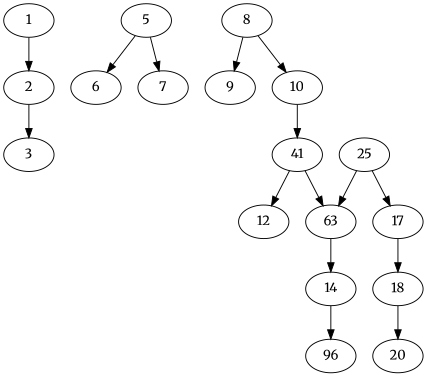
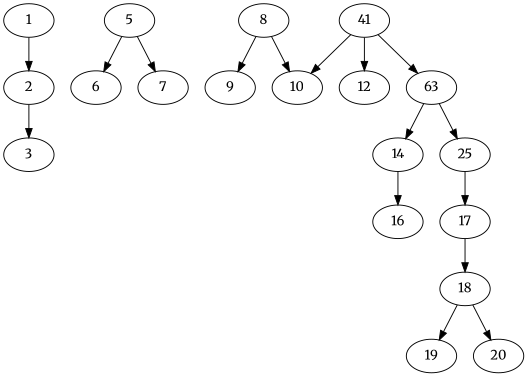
edge "10" -> "41": reversed
edge "25" -> "63": reversed
node "96": label "96" -> "16"
node "19": added
